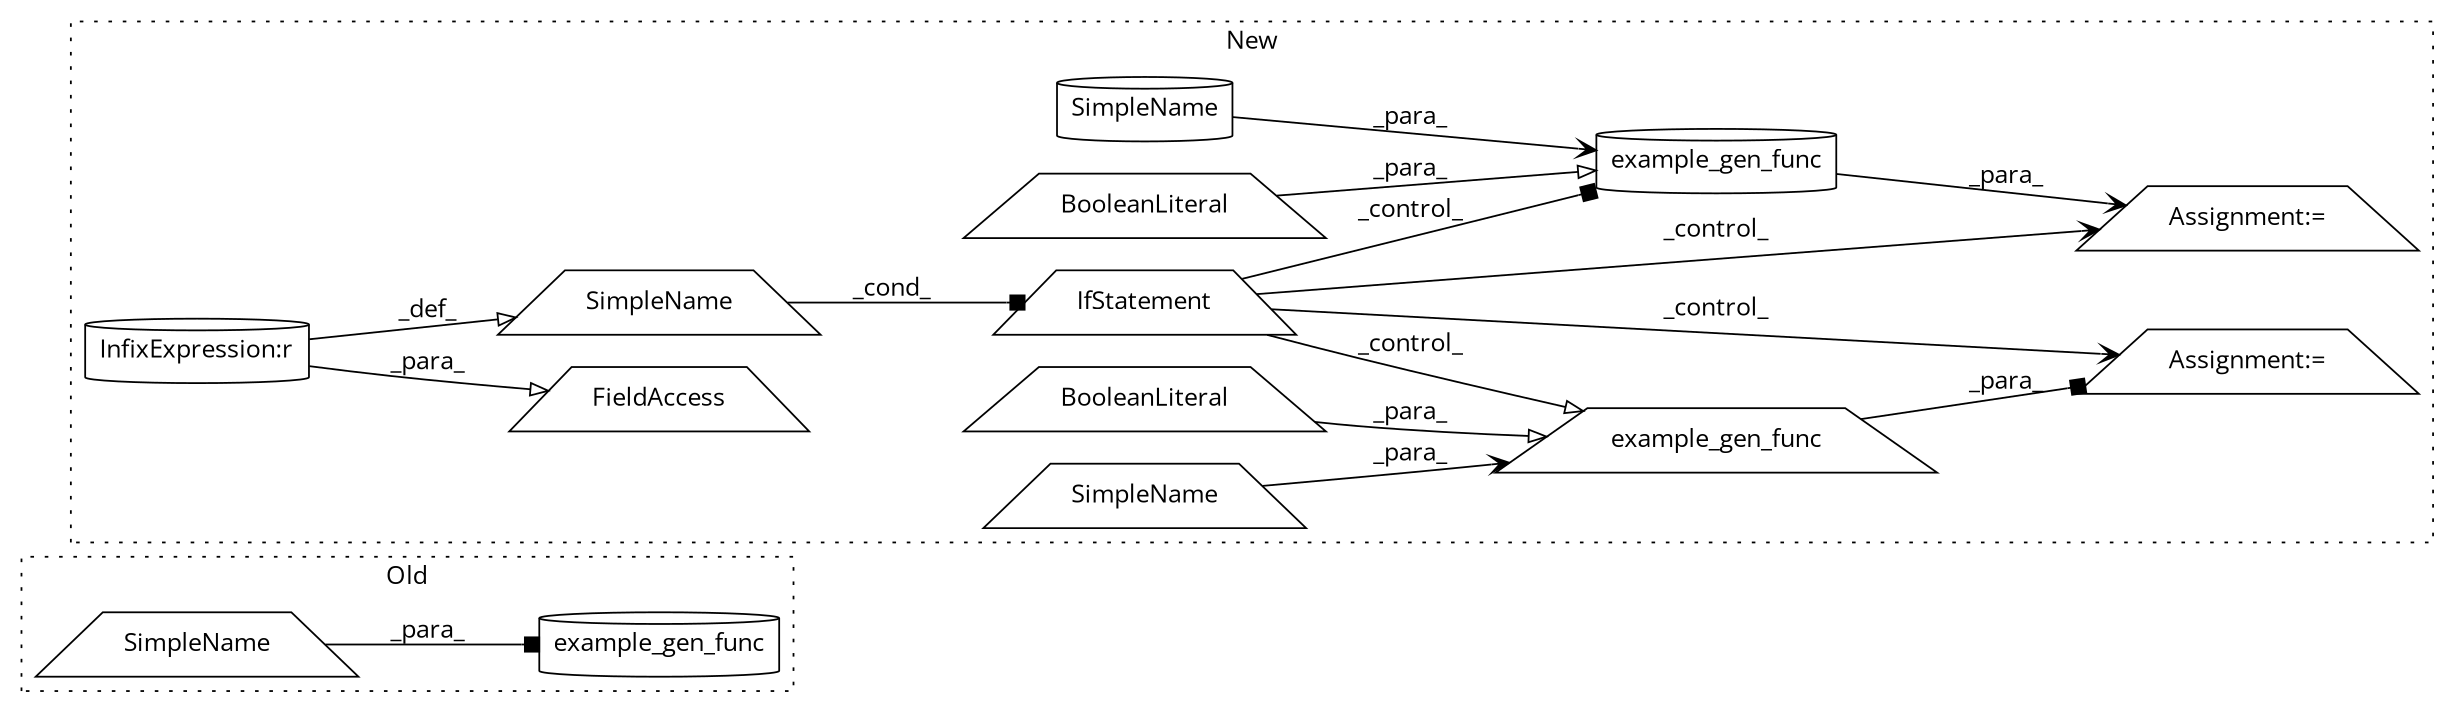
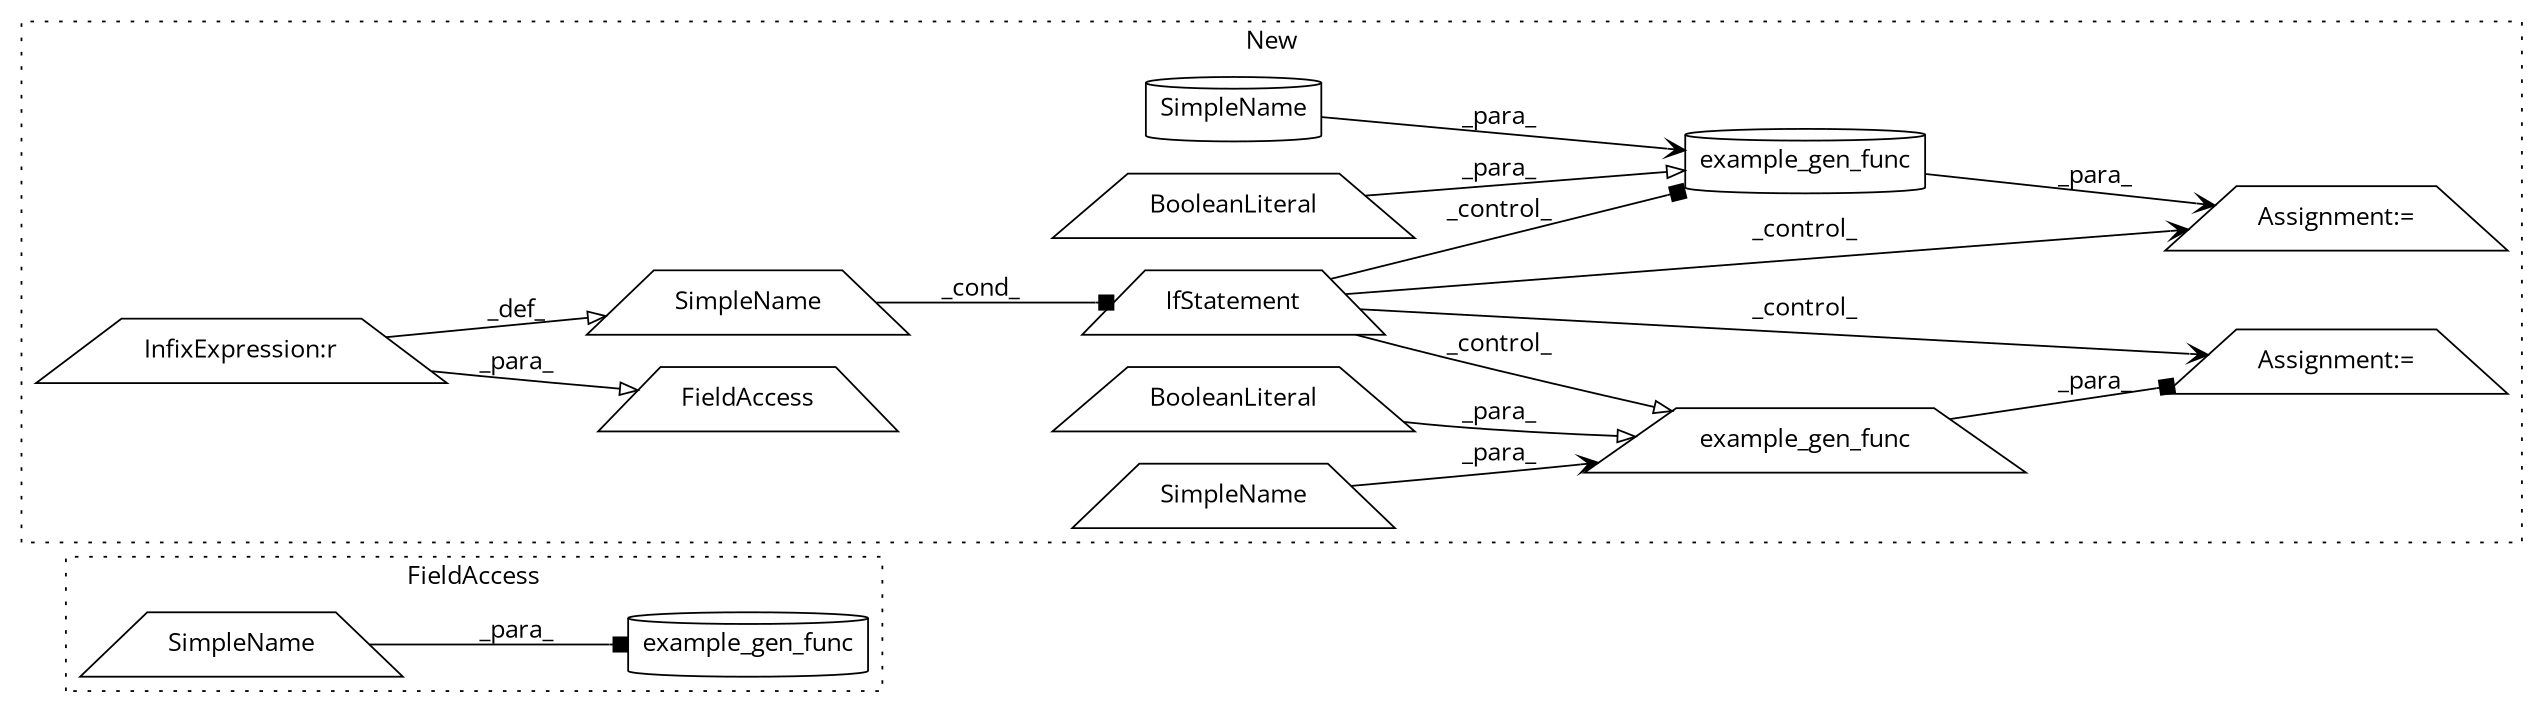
node "InfixExpression:r": shape cylinder -> trapezium
cluster "Old": label "Old" -> "FieldAccess"
